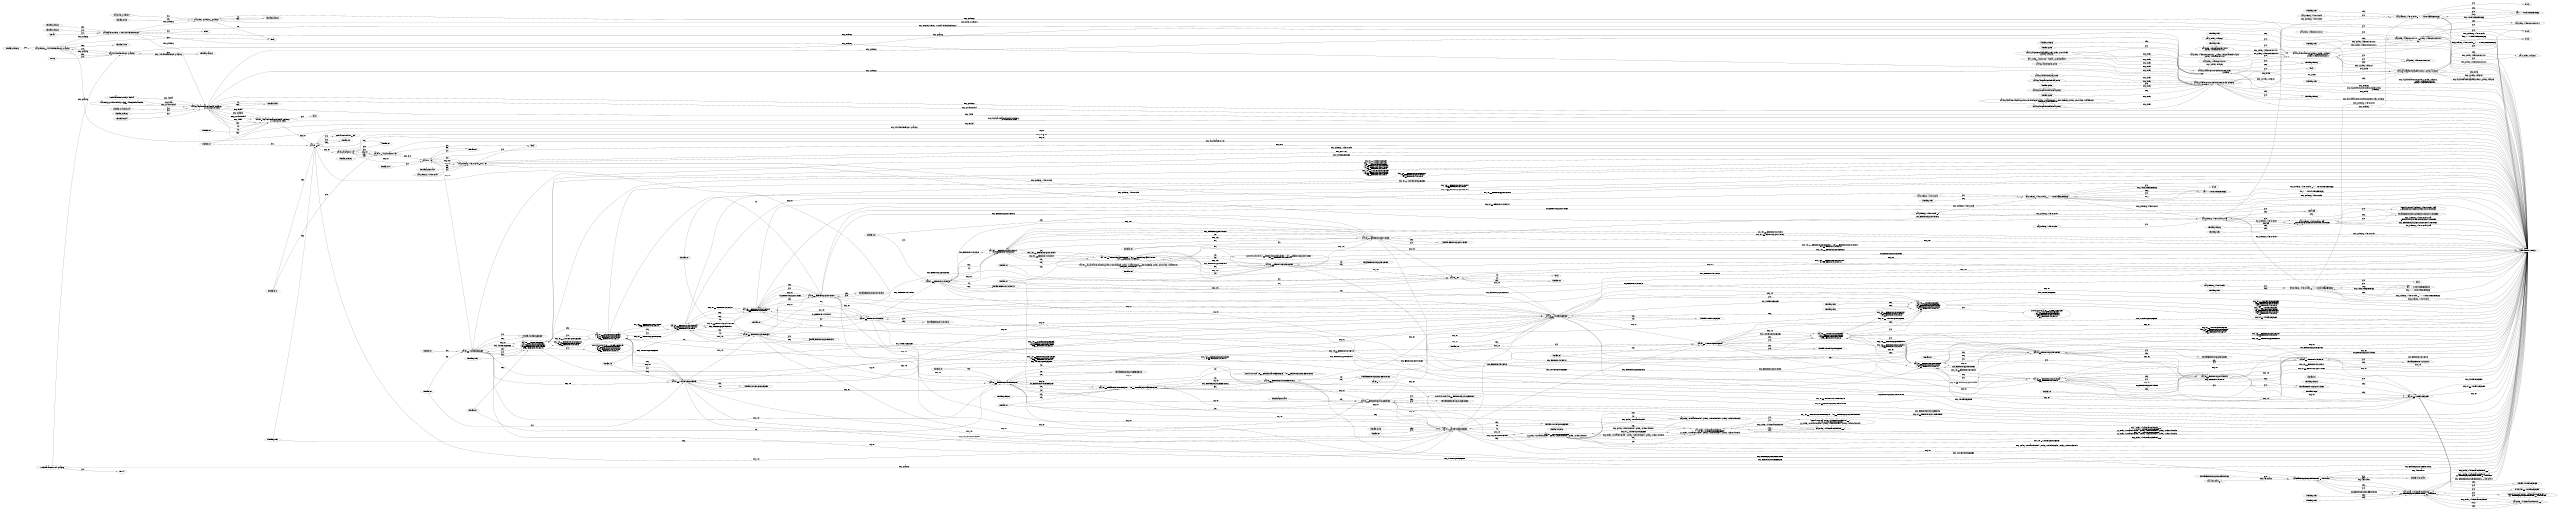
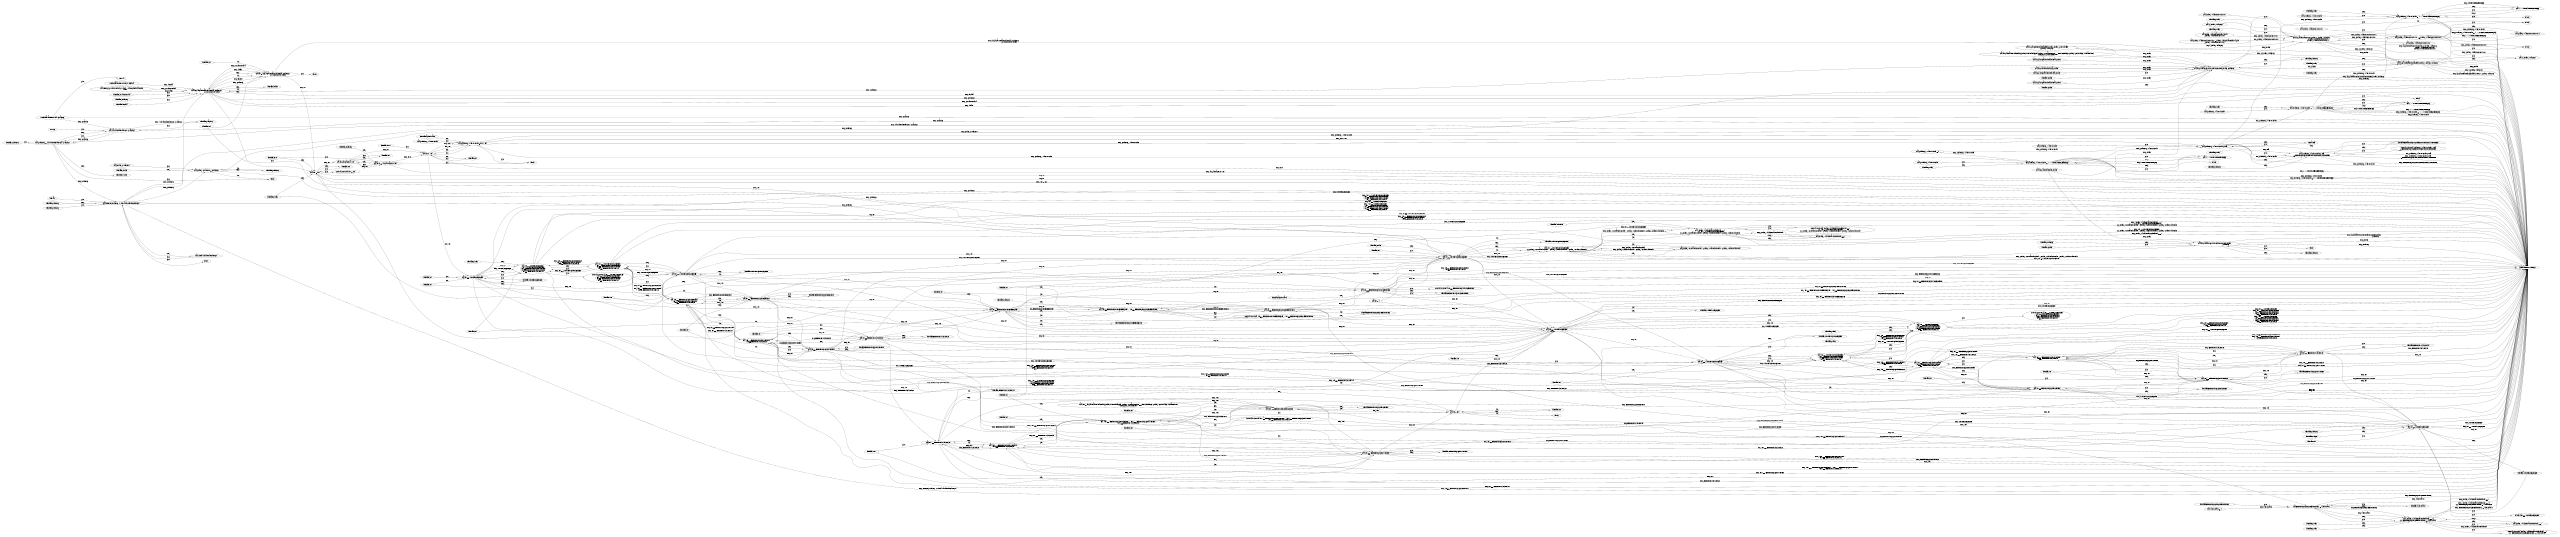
node "(Call,* ps_dec = (dec_struct_t *)(dec_hdl->pv_codec_handle))": removed
node "(Call,sizeof(ivd_video_decode_op_t))": added
